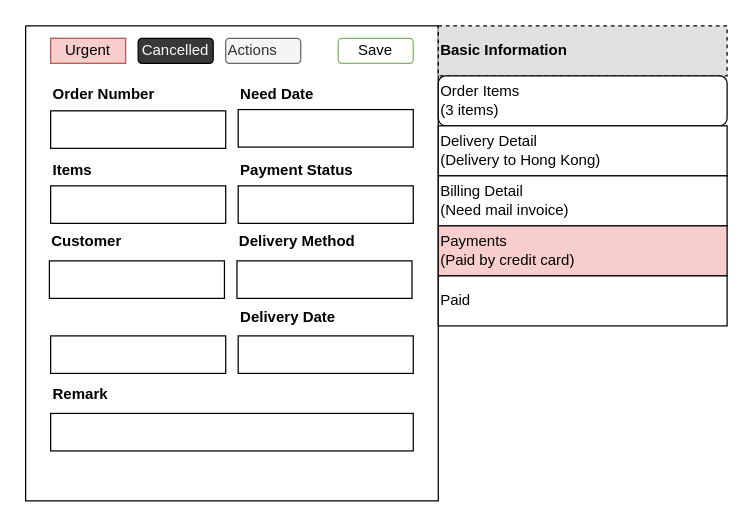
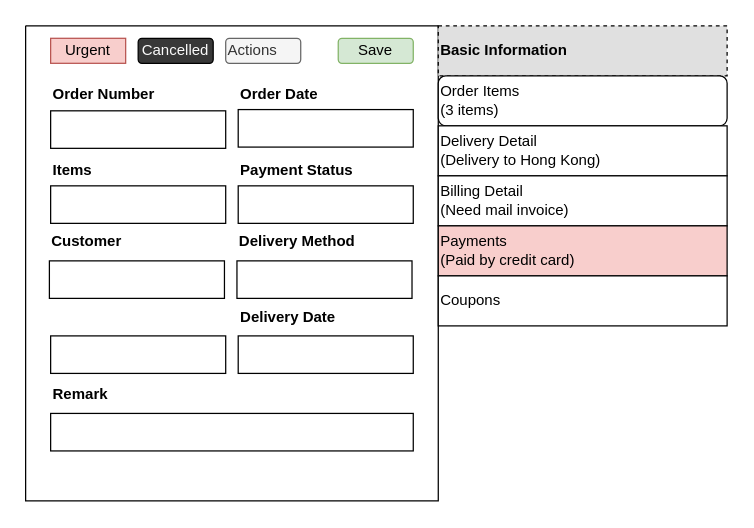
node "Save": fillcolor #ffffff -> #d5e8d4
node "Need Date": label "Need Date" -> "Order Date"
node "Paid": label "Paid" -> "Coupons"
